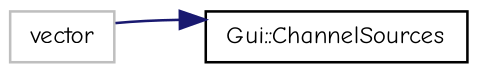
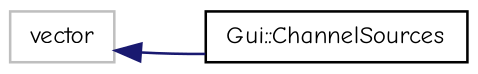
edge "vector" -> "Gui::ChannelSources": reversed
